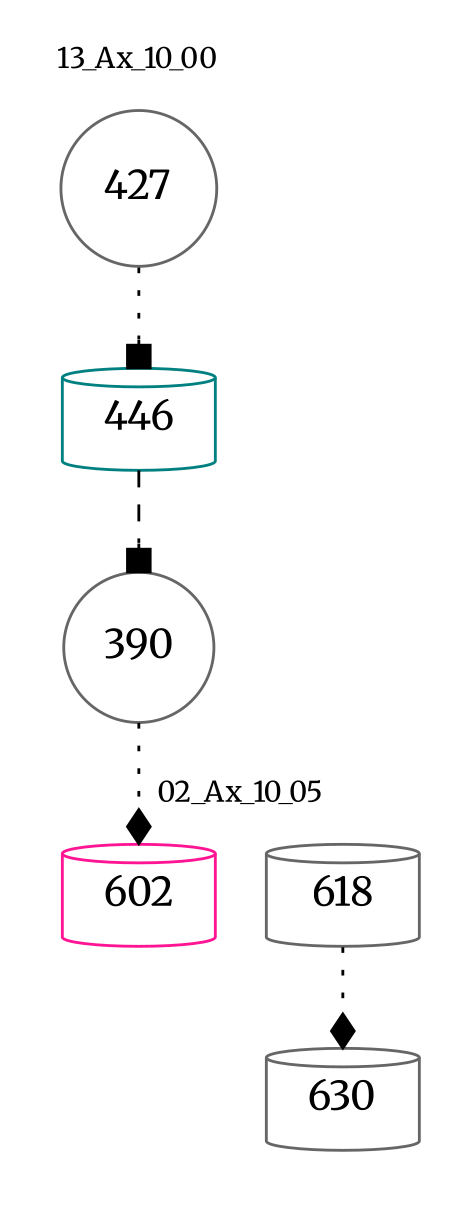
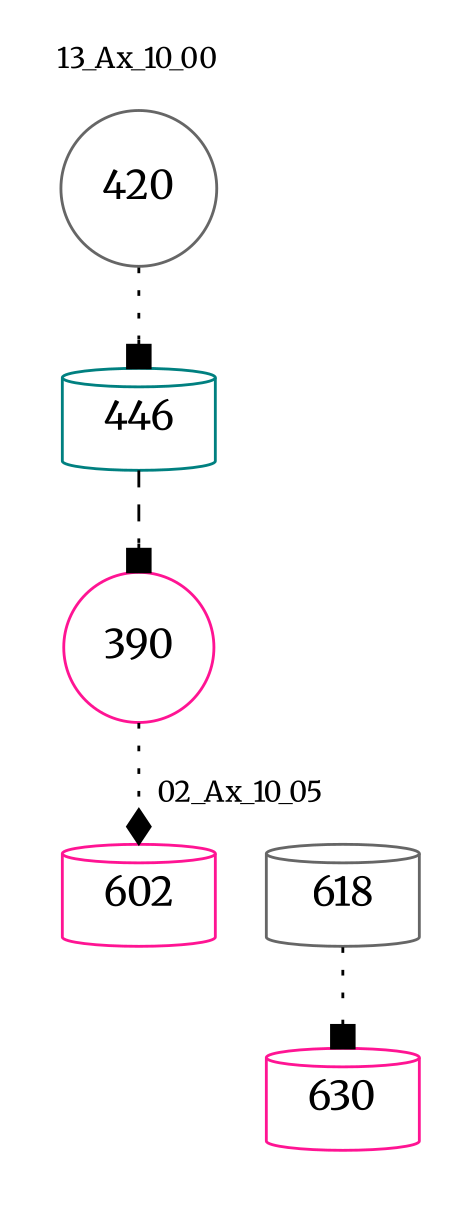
node "427": label "427" -> "420"
node "390": color gray40 -> deeppink
edge "618" -> "630": arrowhead diamond -> box
node "630": color gray40 -> deeppink
